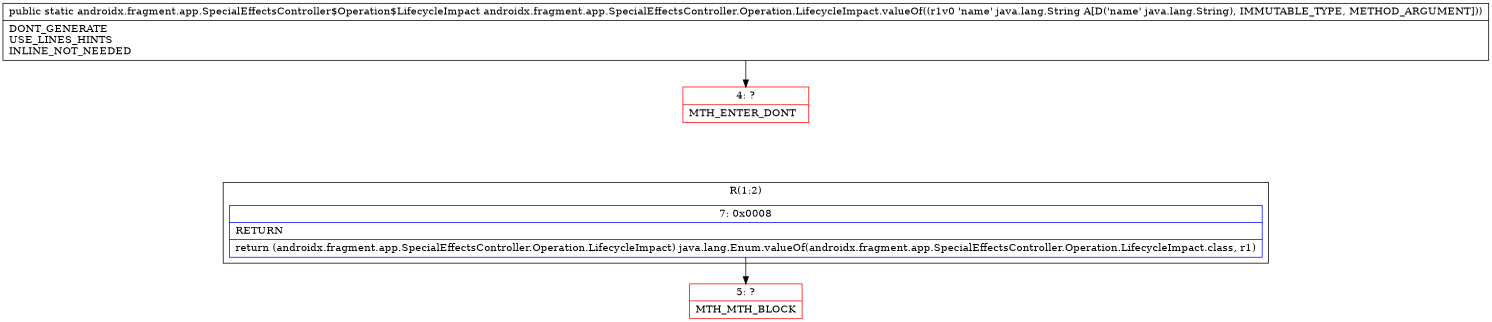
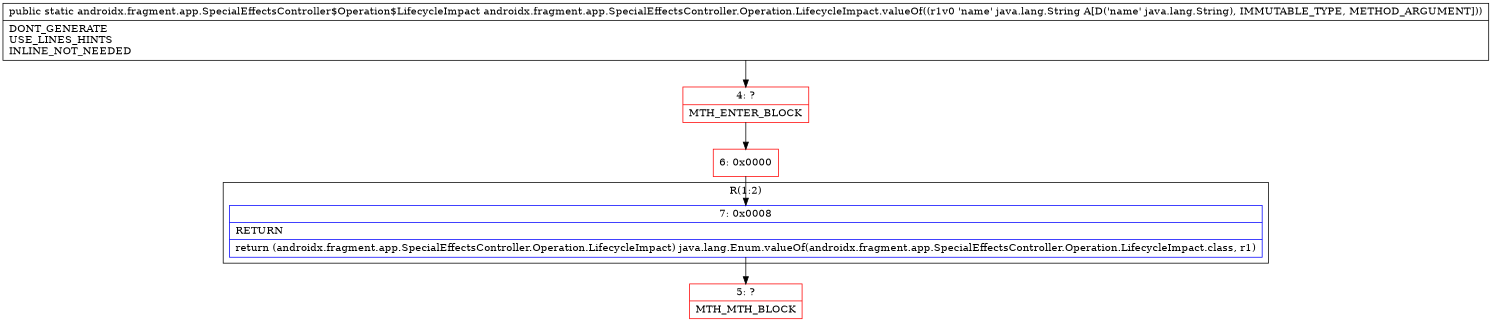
node "4: ?": text "MTH_ENTER_DONT" -> "MTH_ENTER_BLOCK"
node "6: 0x0000": added
